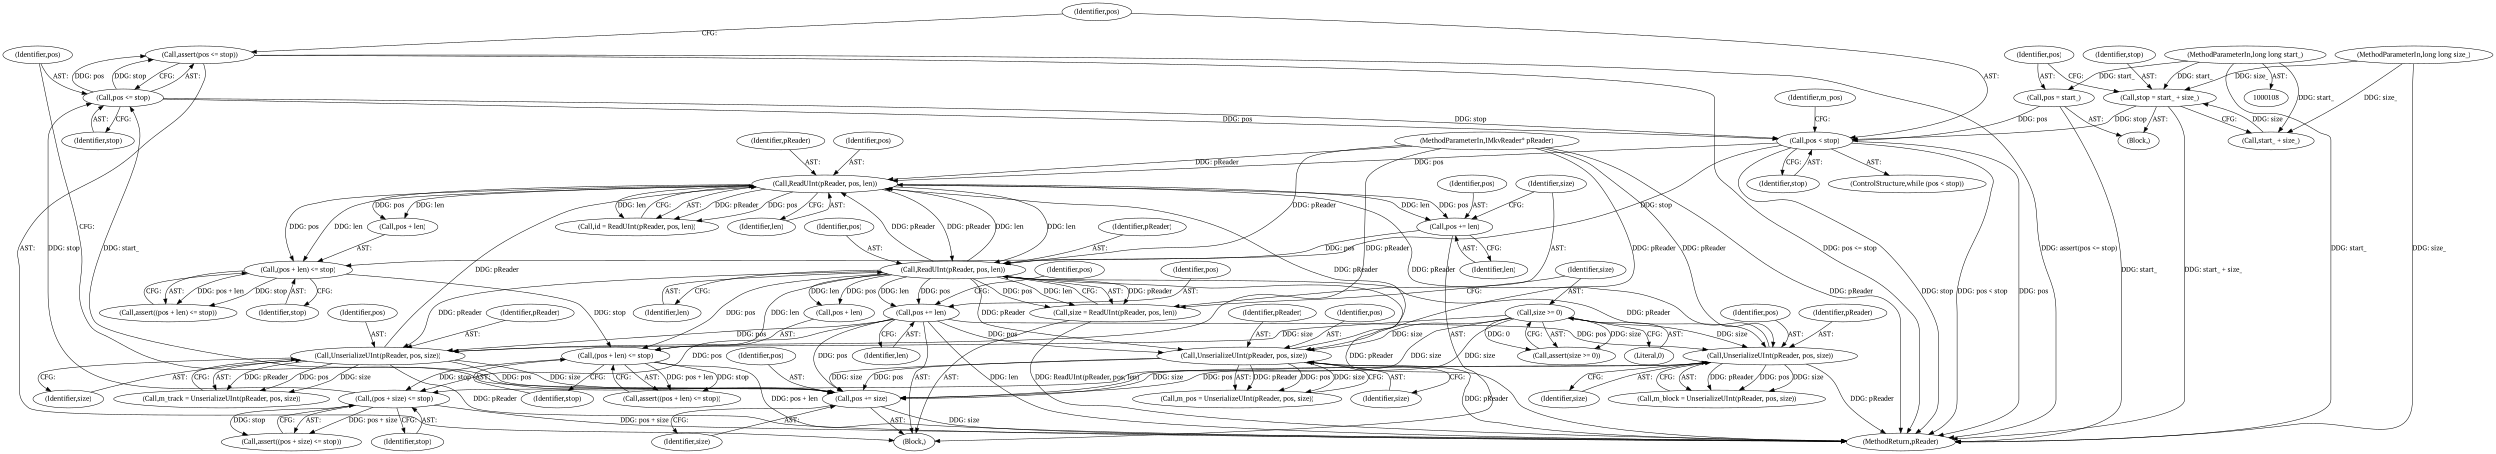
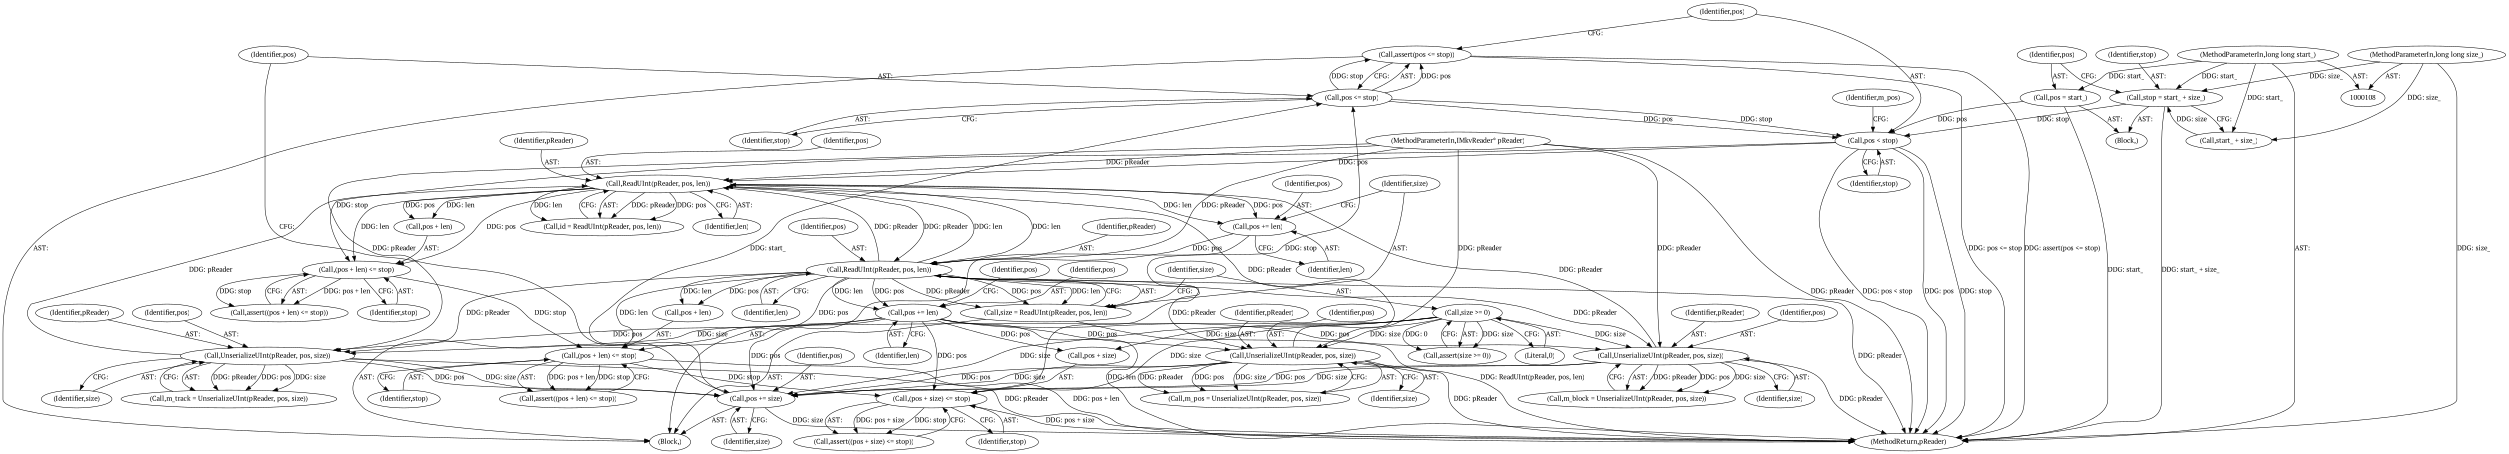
edge "(MethodParameterIn,long long size_)" -> "1000108": added, label "AST:"
node "(ControlStructure,while (pos < stop))": removed
edge "(MethodParameterIn,long long start_)" -> "(MethodReturn,pReader)": label "DDG: start_" -> "AST: "
node "(Call,pos + size)": added
